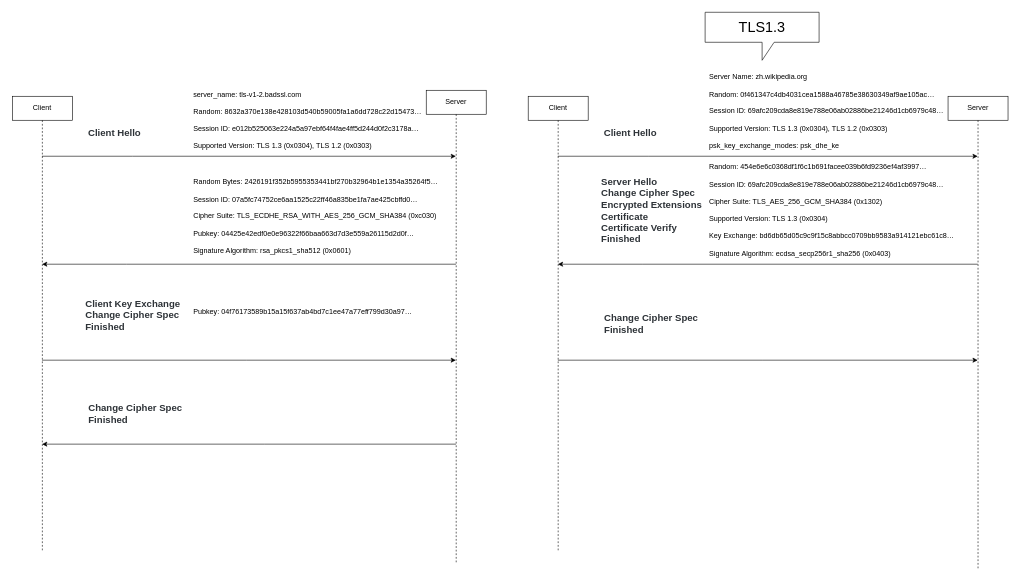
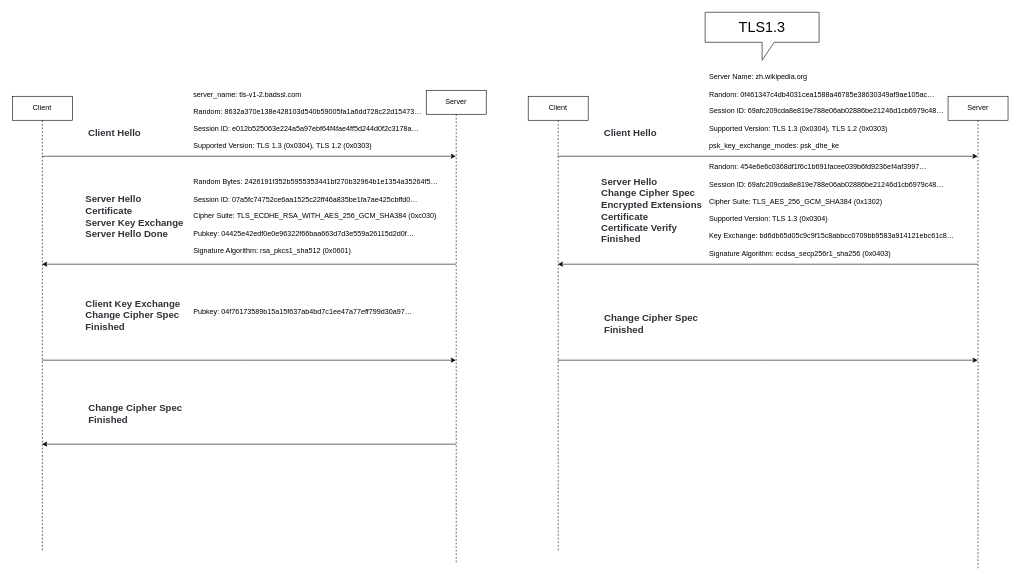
node "Server Hello Certificate Server Key Exchange Server Hello Done": added
